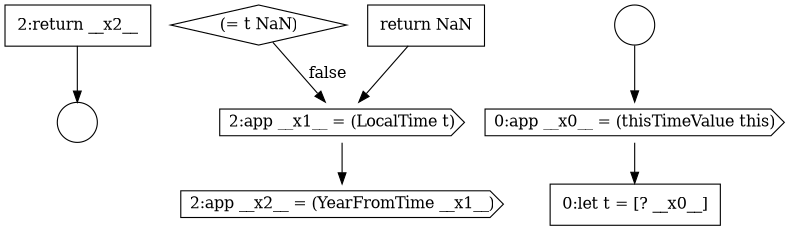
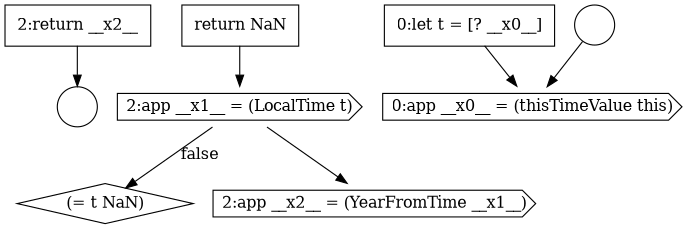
edge "(= t NaN)" -> "2:app __x1__ = (LocalTime t)": reversed
edge "0:app __x0__ = (thisTimeValue this)" -> "0:let t = [? __x0__]": reversed
